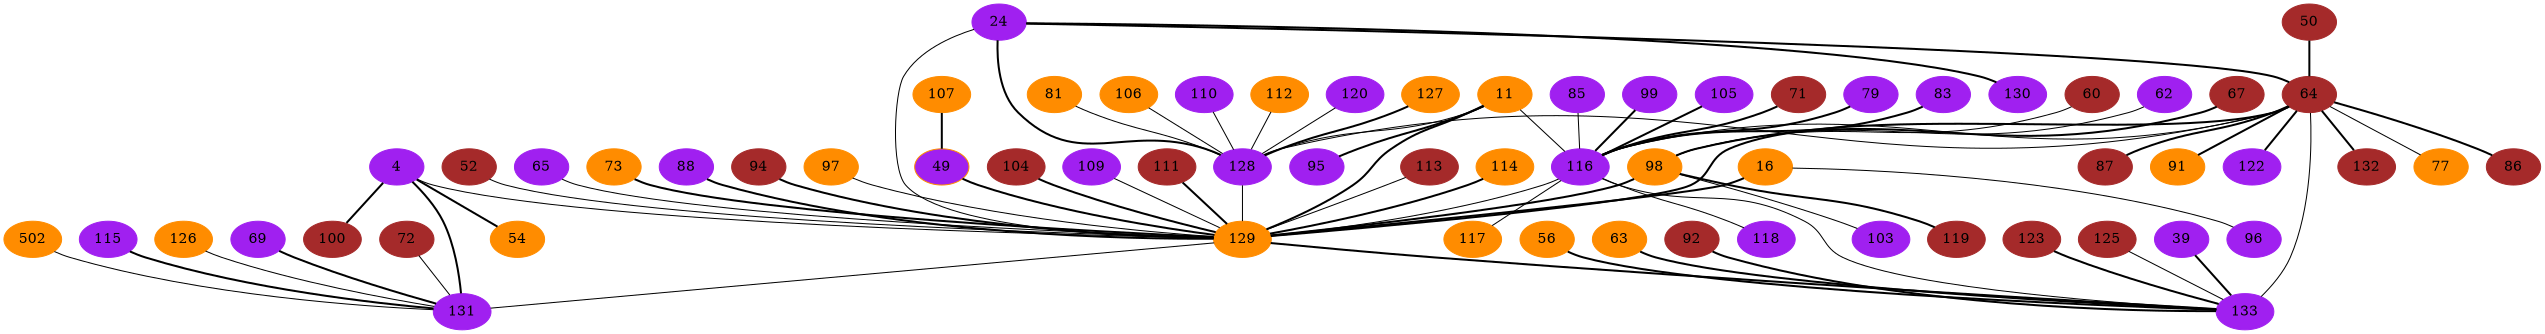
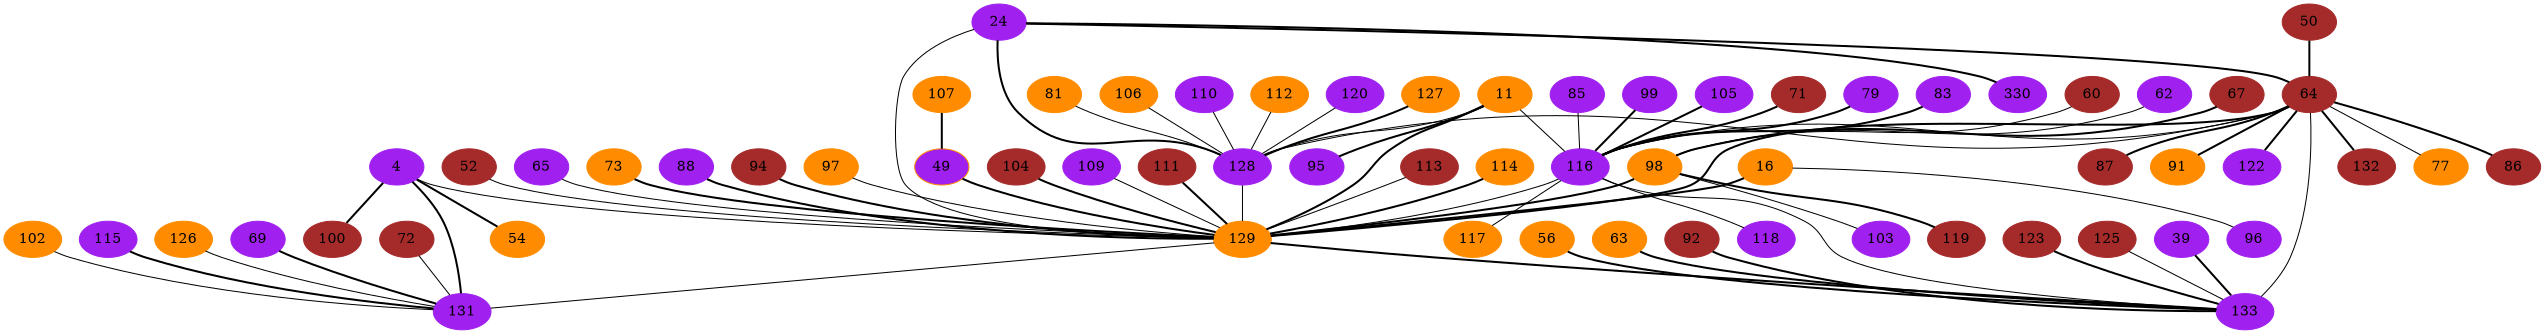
node "130": label "130" -> "330"
node "502": label "502" -> "102"
